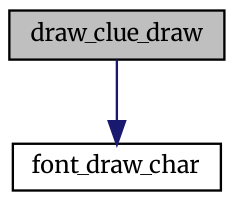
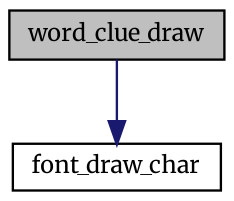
node "draw_clue_draw": label "draw_clue_draw" -> "word_clue_draw"
